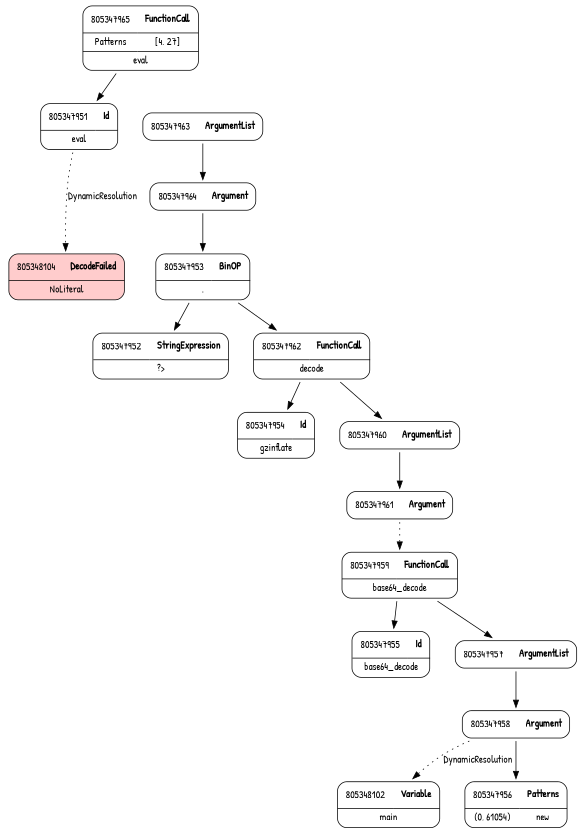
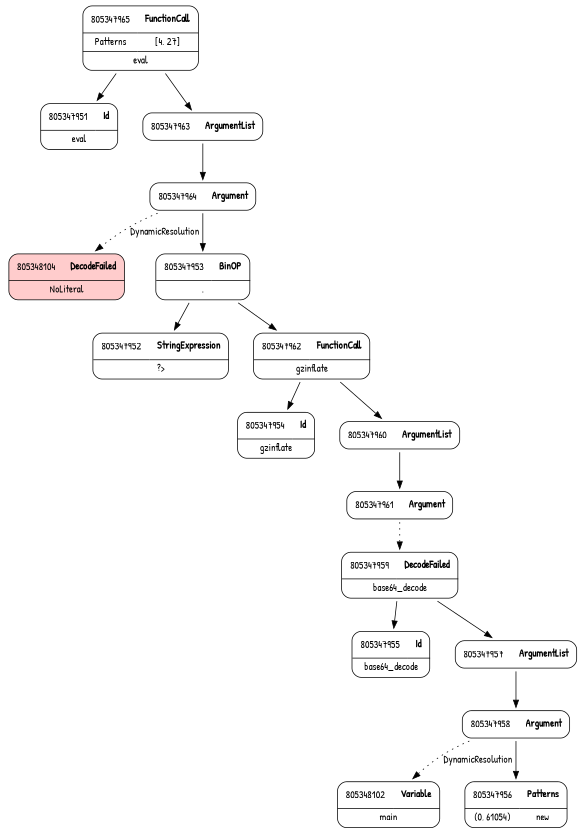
edge "805347965" -> "805347963": added
edge "805347951" -> "805348104": now "805347964" -> "805348104"
node "805347962": text "decode" -> "gzinflate"
node "805347959": text "FunctionCall" -> "DecodeFailed"
